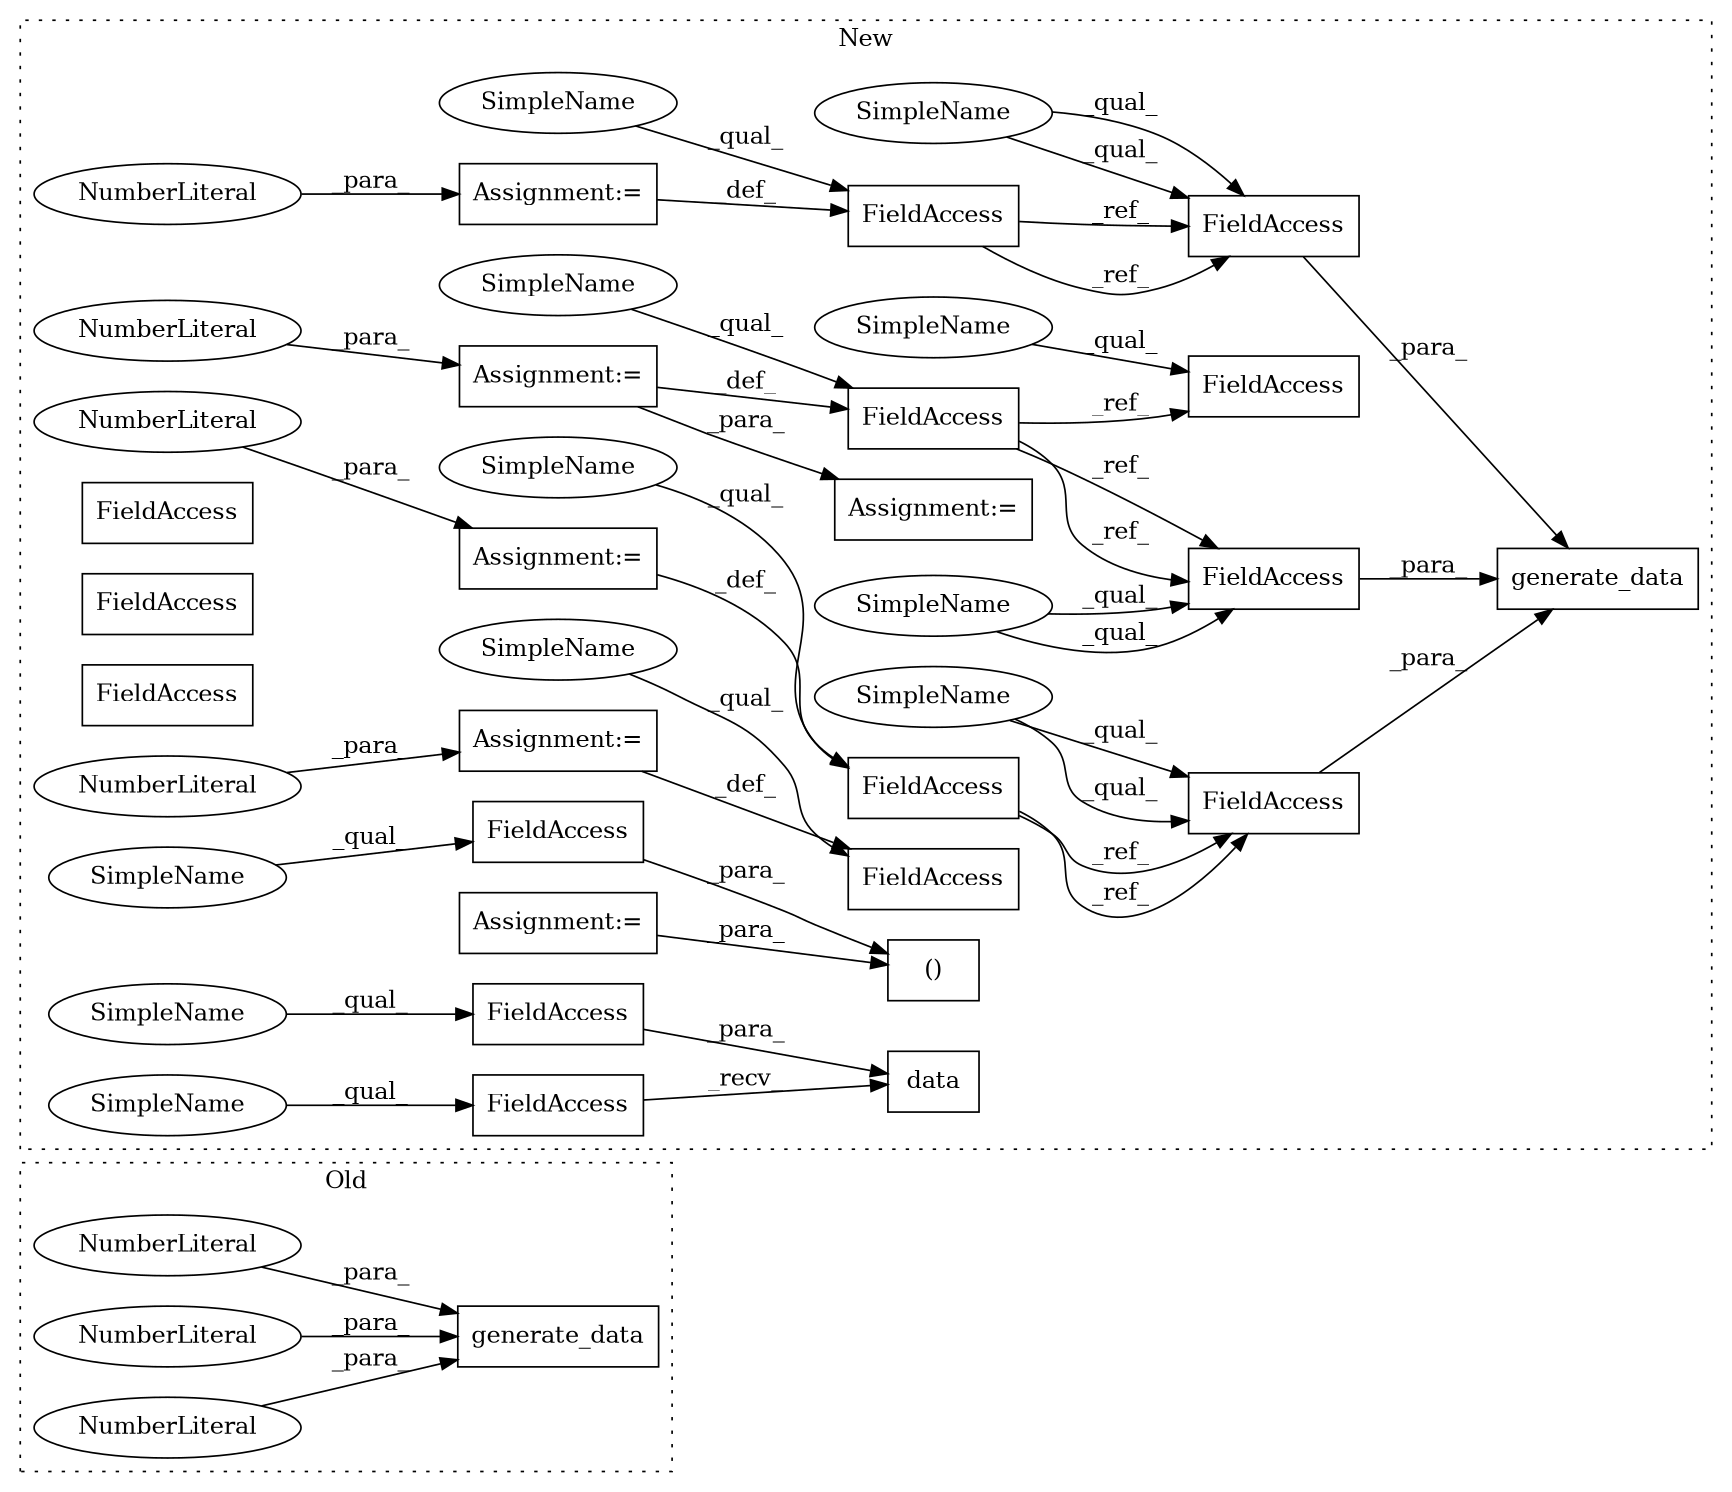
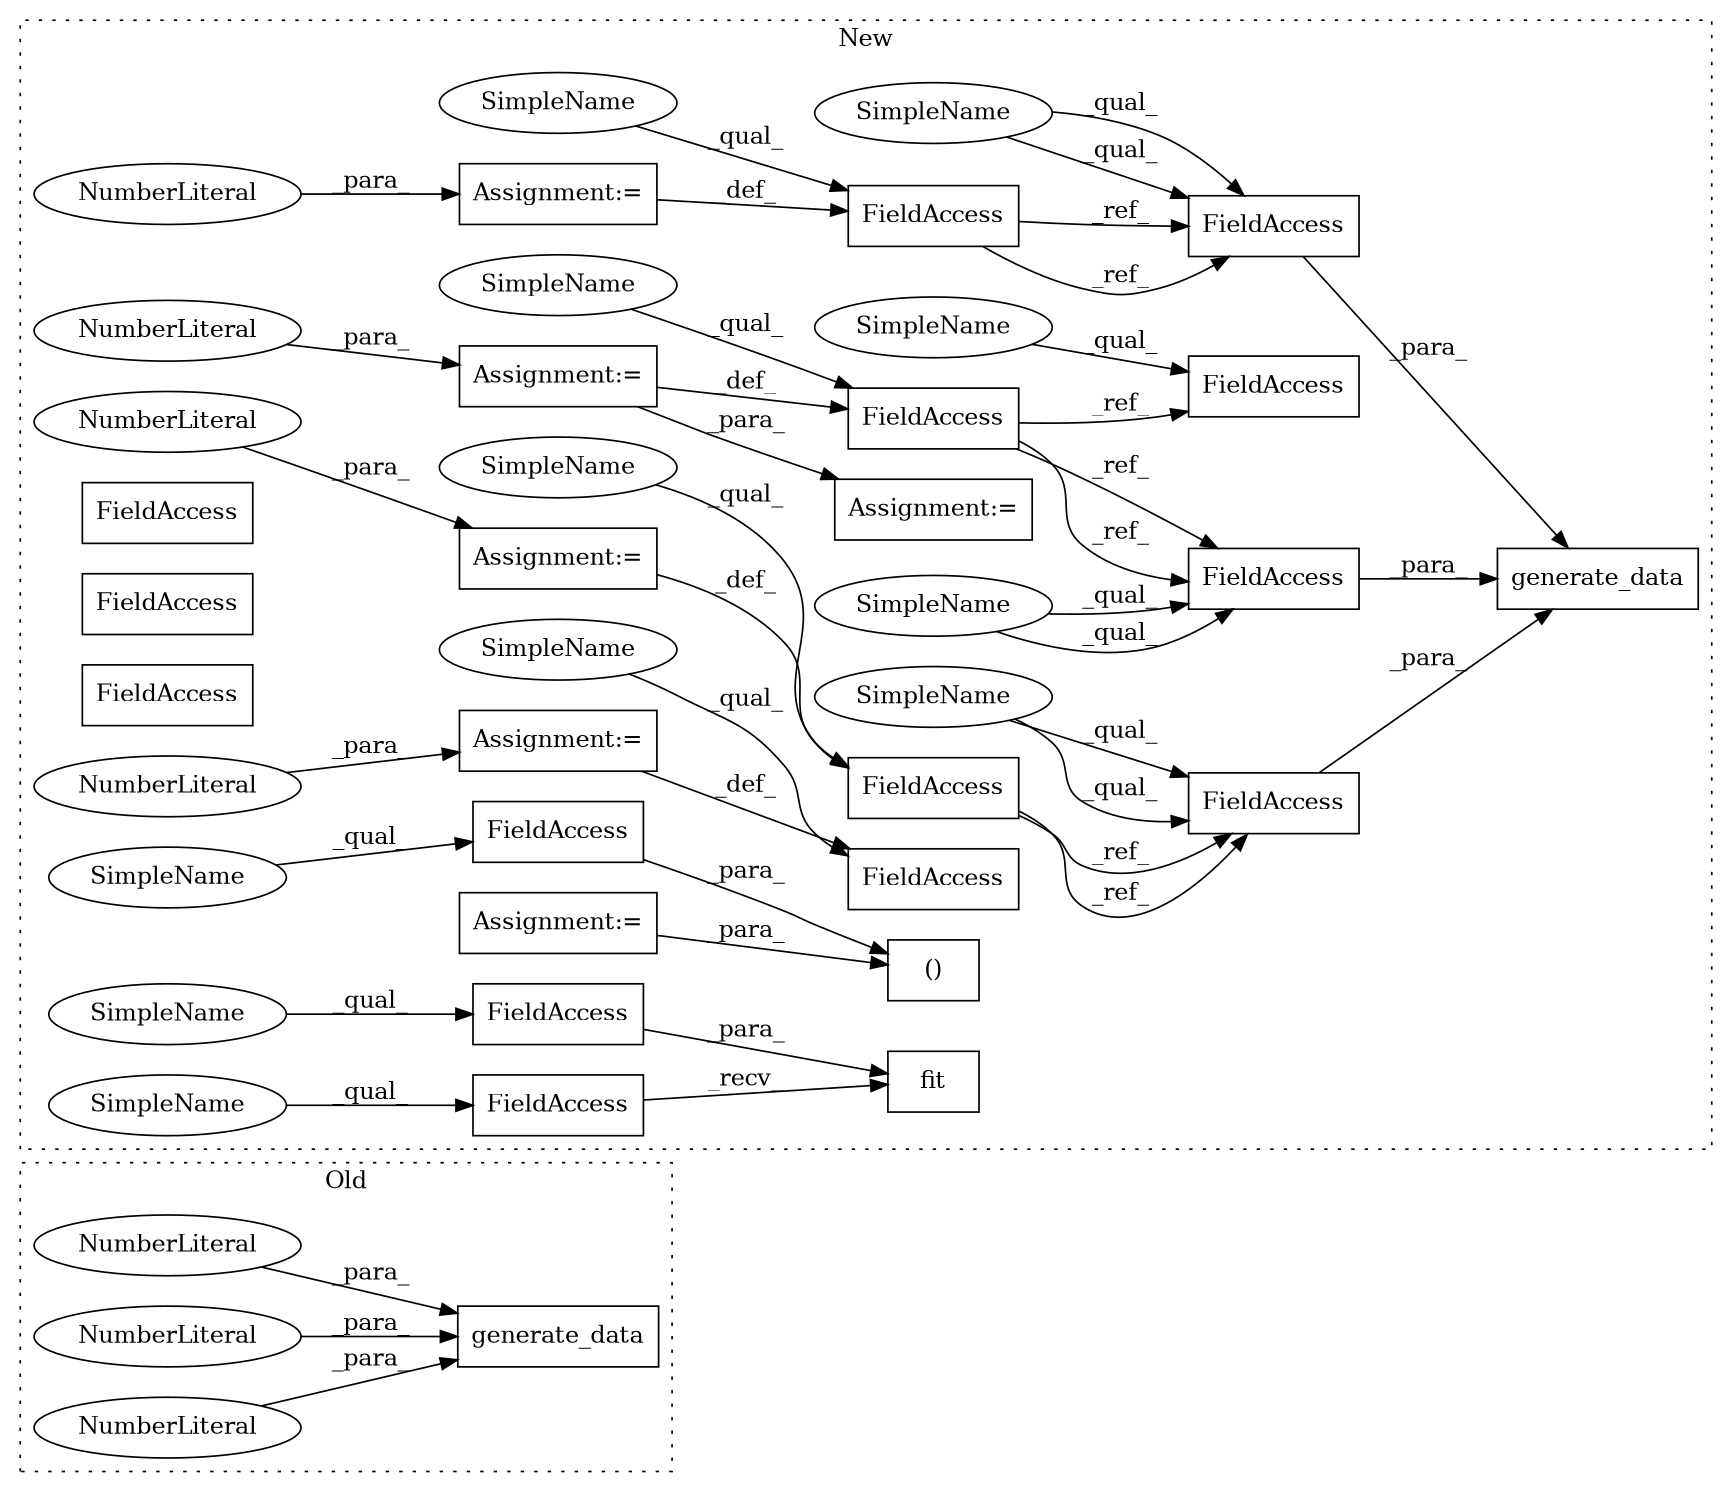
node "data": label "data" -> "fit"
